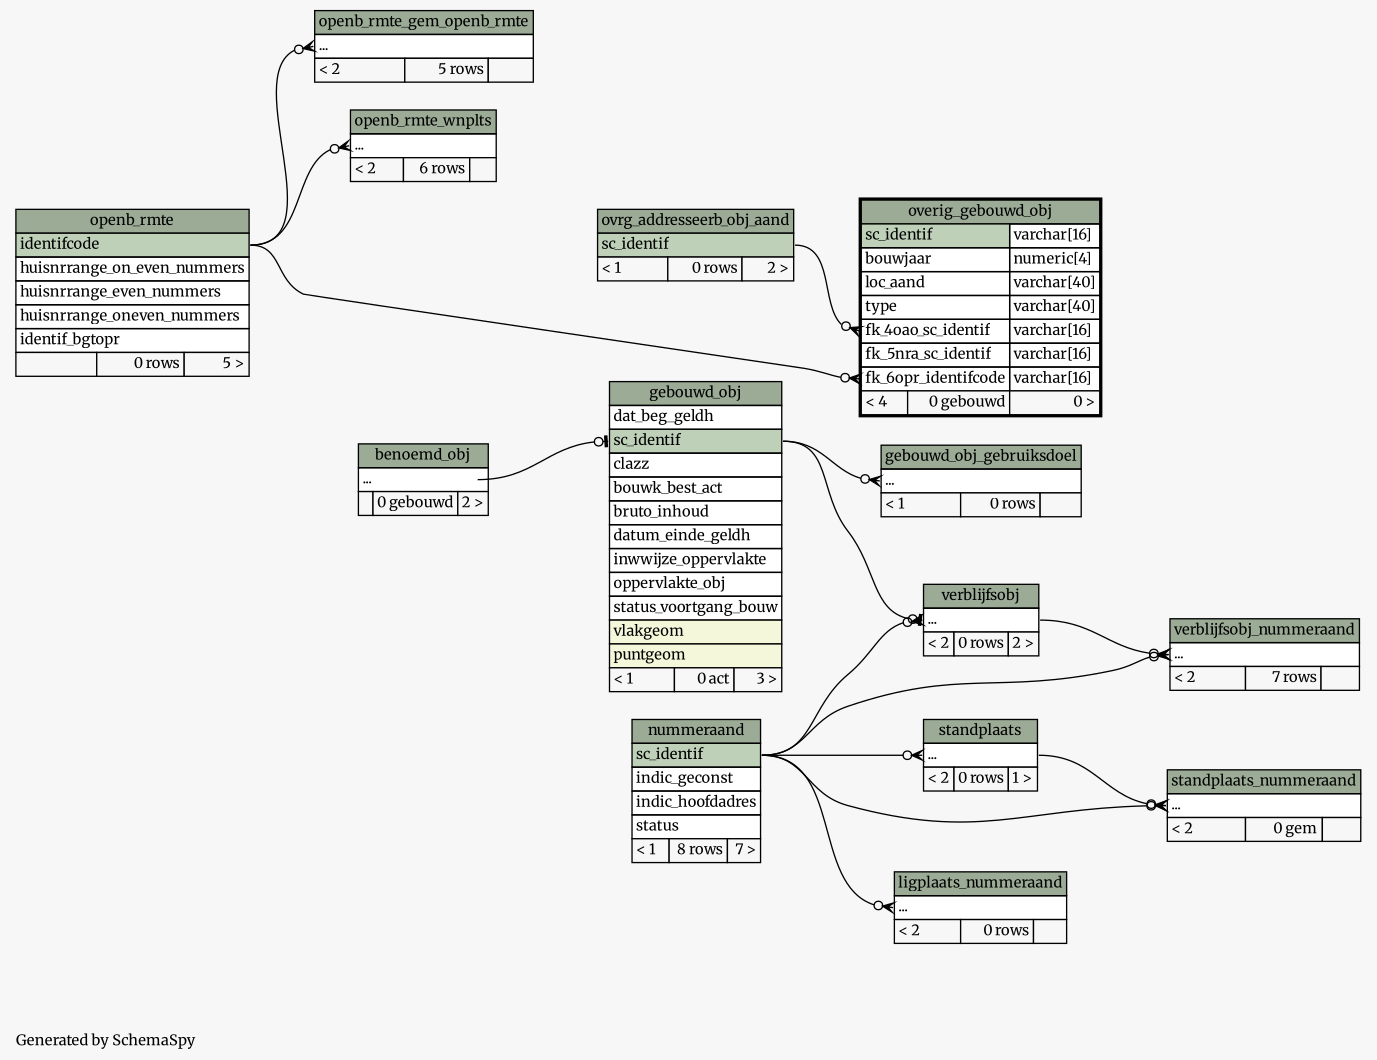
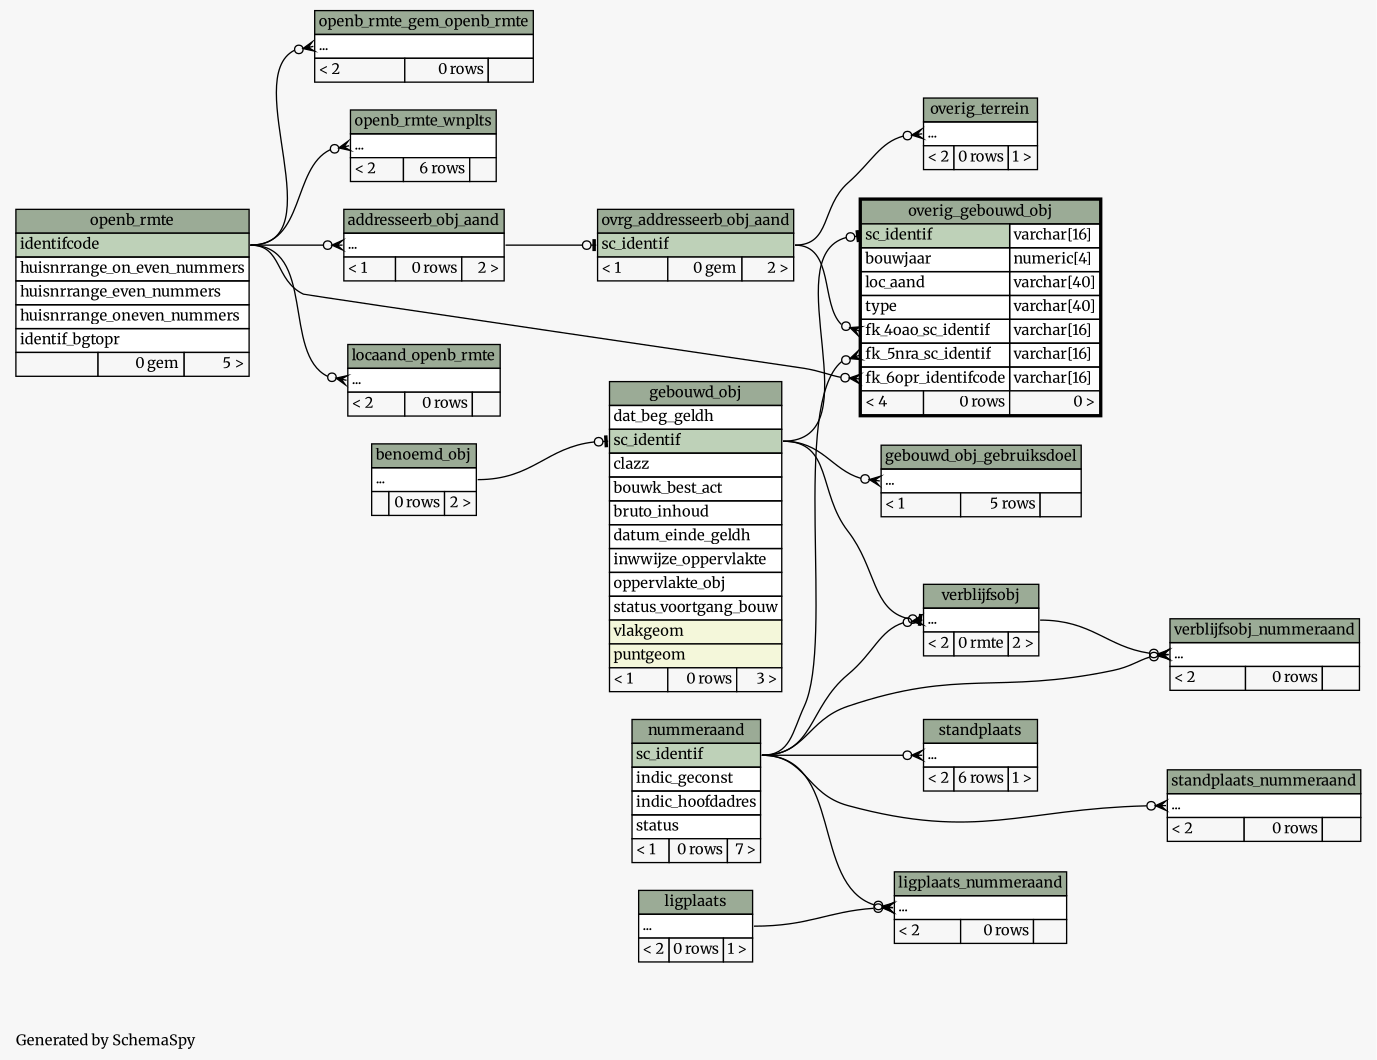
node "openb_rmte_gem_openb_rmte": text "5 rows" -> "0 rows"
node "overig_terrein": added
node "addresseerb_obj_aand": added
node "ovrg_addresseerb_obj_aand": text "0 rows" -> "0 gem"
edge "gebouwd_obj" -> "overig_gebouwd_obj": added
node "openb_rmte": text "0 rows" -> "0 gem"
node "locaand_openb_rmte": added
node "overig_gebouwd_obj": text "0 gebouwd" -> "0 rows"
node "benoemd_obj": text "0 gebouwd" -> "0 rows"
node "gebouwd_obj_gebruiksdoel": text "0 rows" -> "5 rows"
edge "nummeraand" -> "overig_gebouwd_obj": added
node "verblijfsobj": text "0 rows" -> "0 rmte"
node "verblijfsobj_nummeraand": text "7 rows" -> "0 rows"
node "gebouwd_obj": text "0 act" -> "0 rows"
edge "standplaats" -> "standplaats_nummeraand": removed
node "standplaats": text "0 rows" -> "6 rows"
node "standplaats_nummeraand": text "0 gem" -> "0 rows"
node "nummeraand": text "8 rows" -> "0 rows"
node "ligplaats": added
